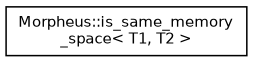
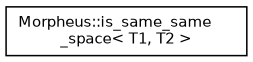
node "Morpheus::is_same_memory _space< T1, T2 >": label "Morpheus::is_same_memory _space< T1, T2 >" -> "Morpheus::is_same_same _space< T1, T2 >"
